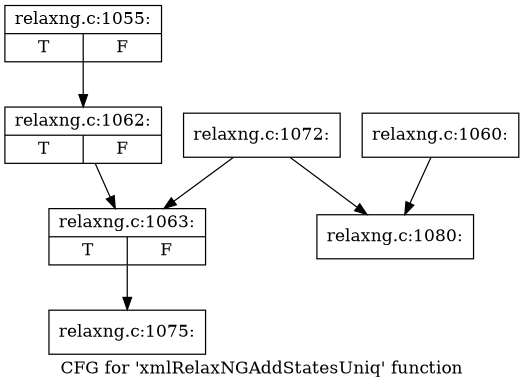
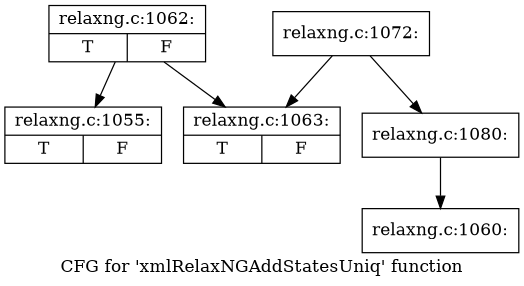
edge "relaxng.c:1055:" -> "relaxng.c:1062:": reversed
edge "relaxng.c:1060:" -> "relaxng.c:1080:": reversed
node "relaxng.c:1075:": removed
